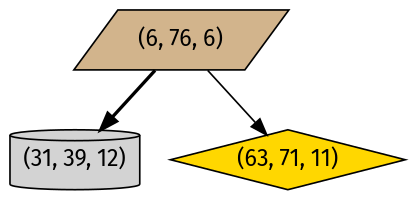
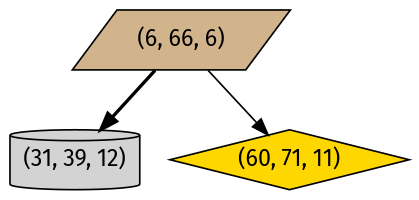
node "(6, 76, 6)": label "(6, 76, 6)" -> "(6, 66, 6)"
node "(63, 71, 11)": label "(63, 71, 11)" -> "(60, 71, 11)"
